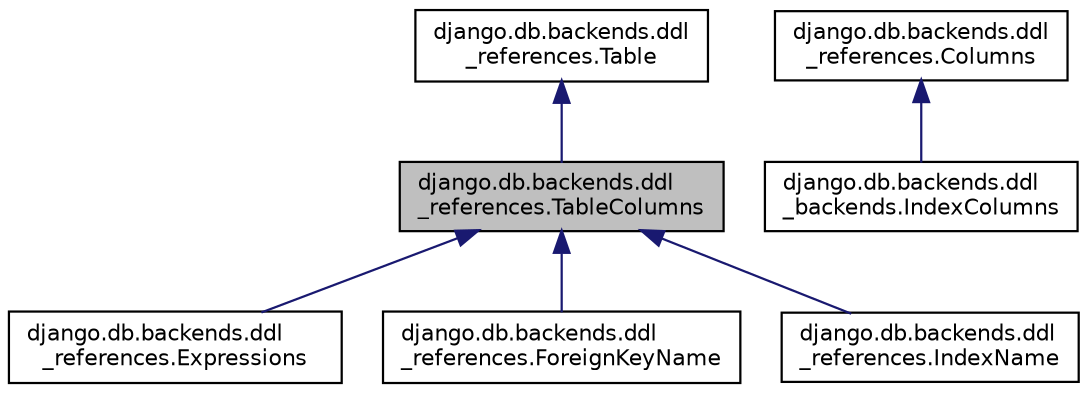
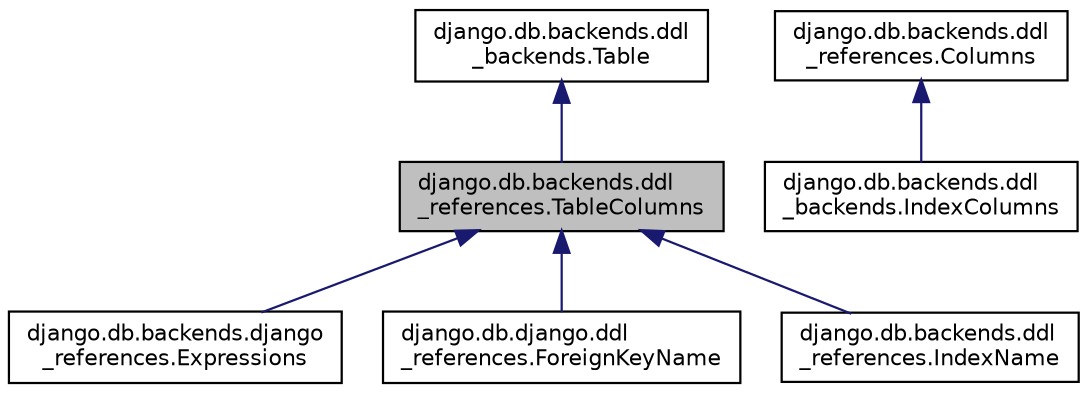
node "django.db.backends.ddl _references.Table": label "django.db.backends.ddl _references.Table" -> "django.db.backends.ddl _backends.Table"
node "django.db.backends.ddl _references.Expressions": label "django.db.backends.ddl _references.Expressions" -> "django.db.backends.django _references.Expressions"
node "django.db.backends.ddl _references.ForeignKeyName": label "django.db.backends.ddl _references.ForeignKeyName" -> "django.db.django.ddl _references.ForeignKeyName"
